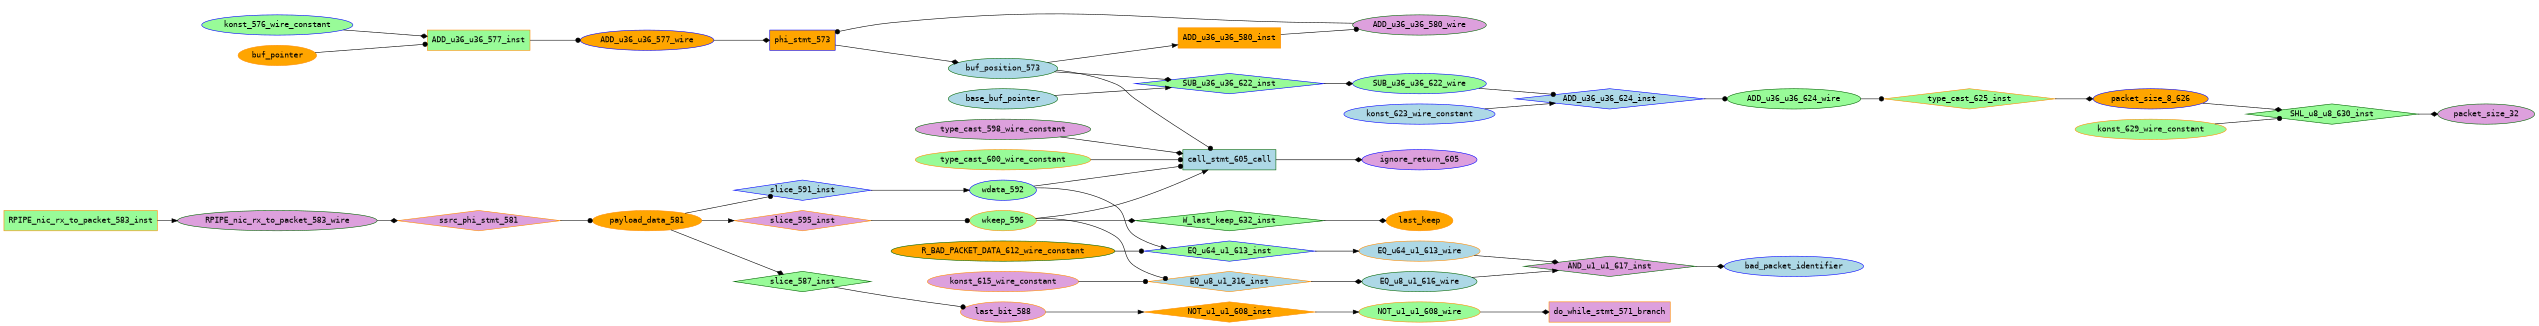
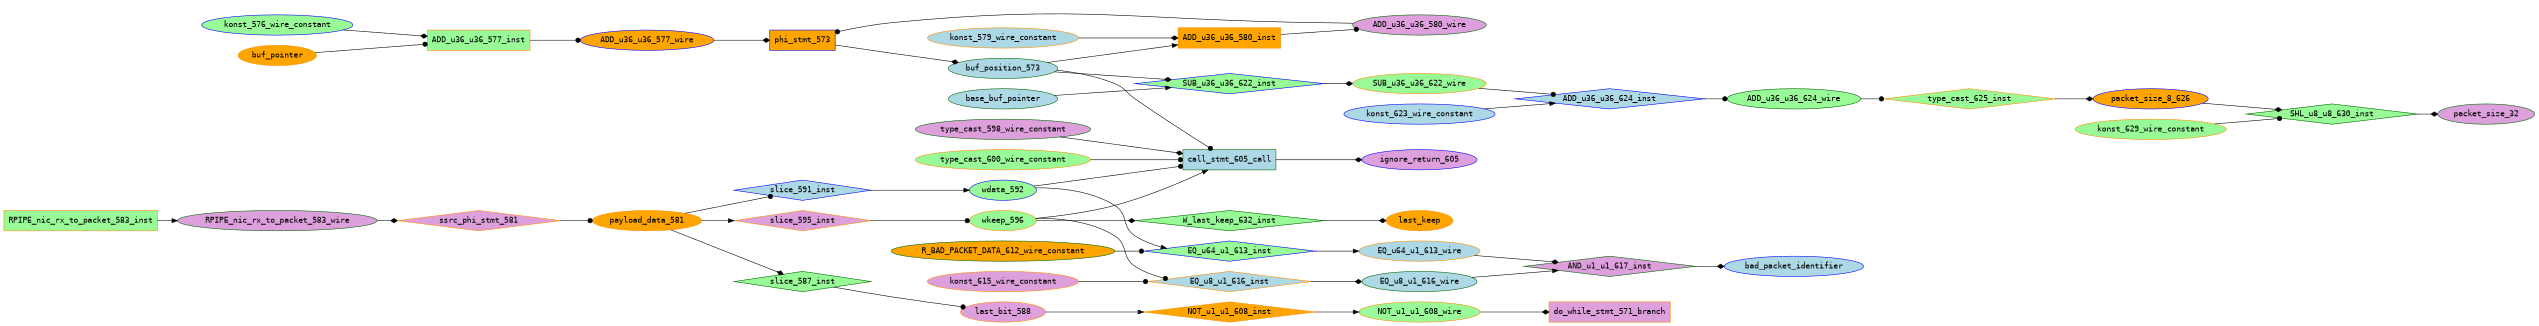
node "konst_579_wire_constant": added
node "SUB_u36_u36_622_wire": color blue -> darkorange
node "EQ_u8_u1_316_inst": label "EQ_u8_u1_316_inst" -> "EQ_u8_u1_616_inst"
